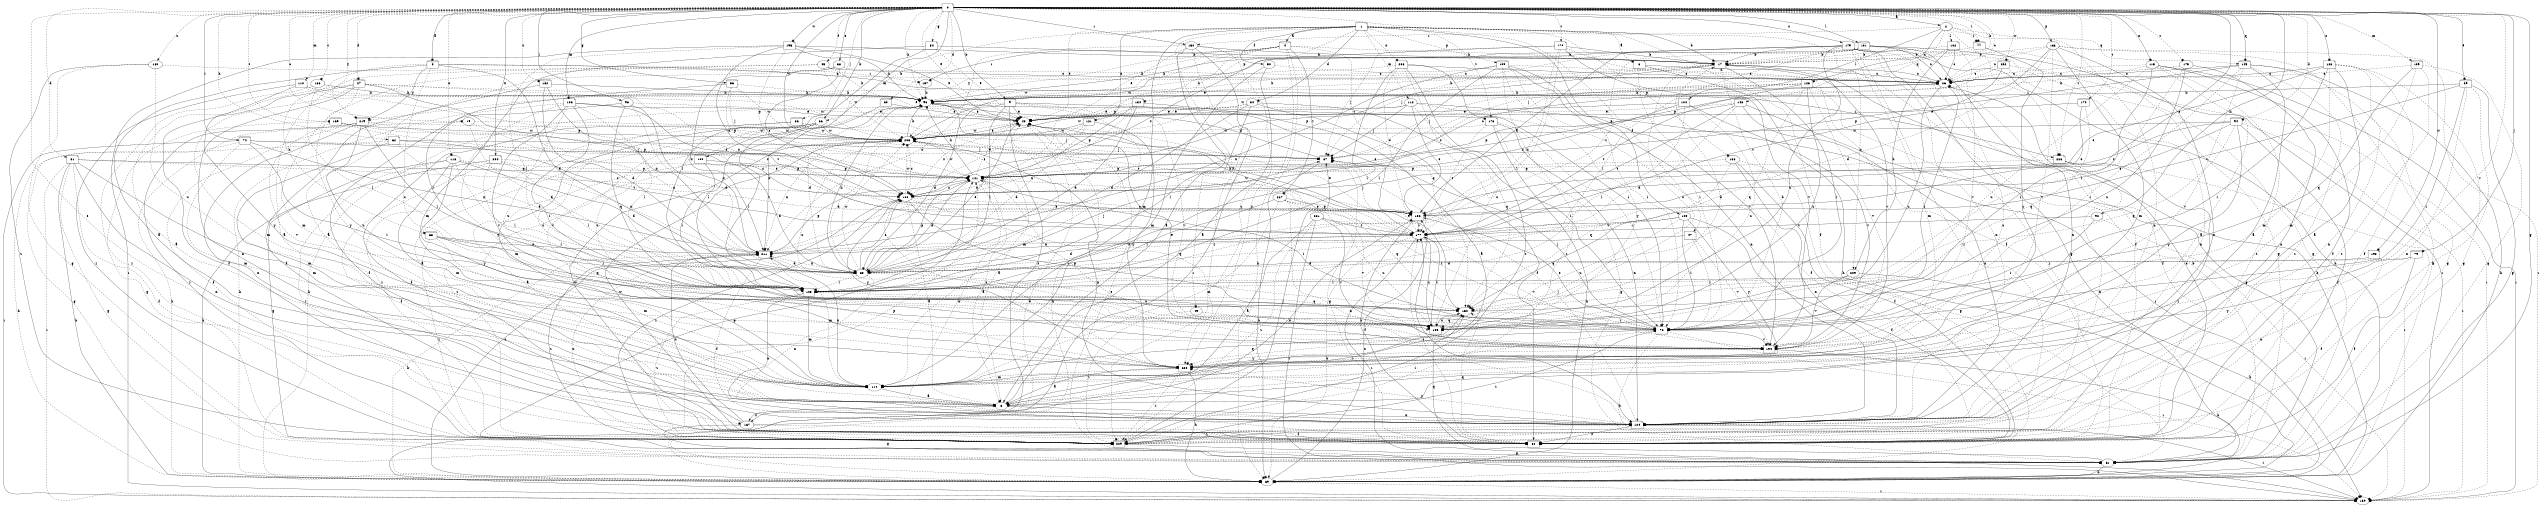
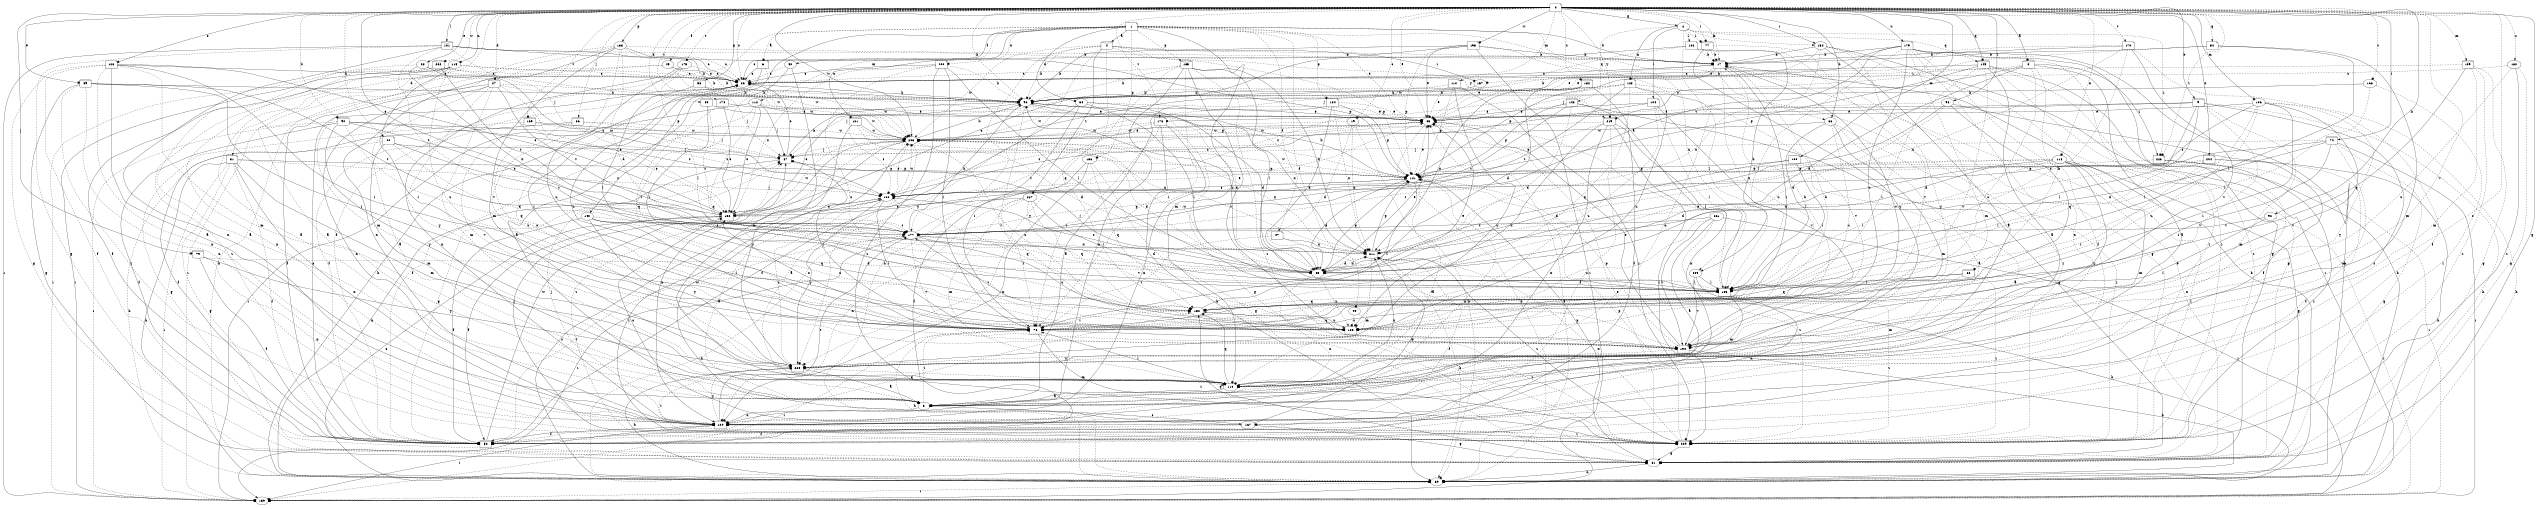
edge "170" -> "168": removed, label "s"
node "106": shape note -> ellipse
edge "68" -> "211": removed, label "x"
node "198": removed
